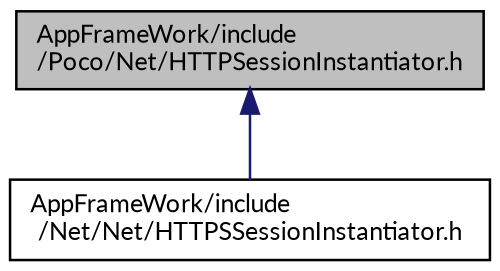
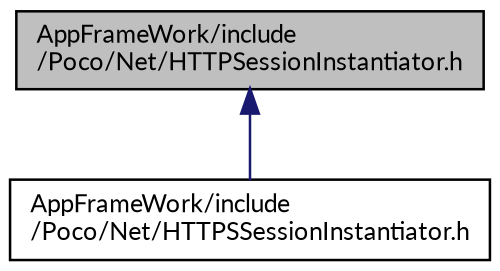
node "AppFrameWork/include /Net/Net/HTTPSSessionInstantiator.h": label "AppFrameWork/include /Net/Net/HTTPSSessionInstantiator.h" -> "AppFrameWork/include /Poco/Net/HTTPSSessionInstantiator.h"
